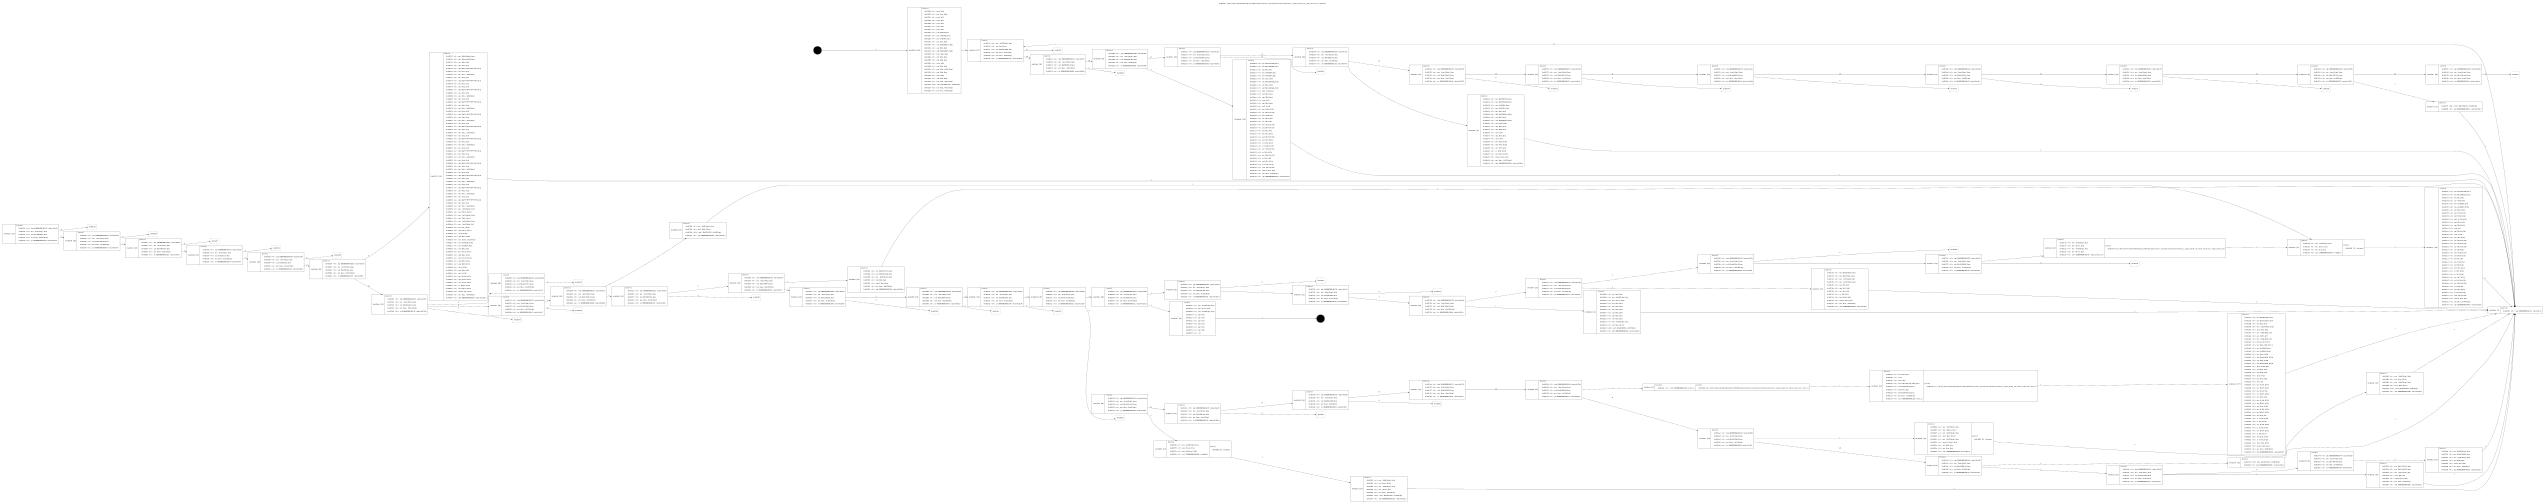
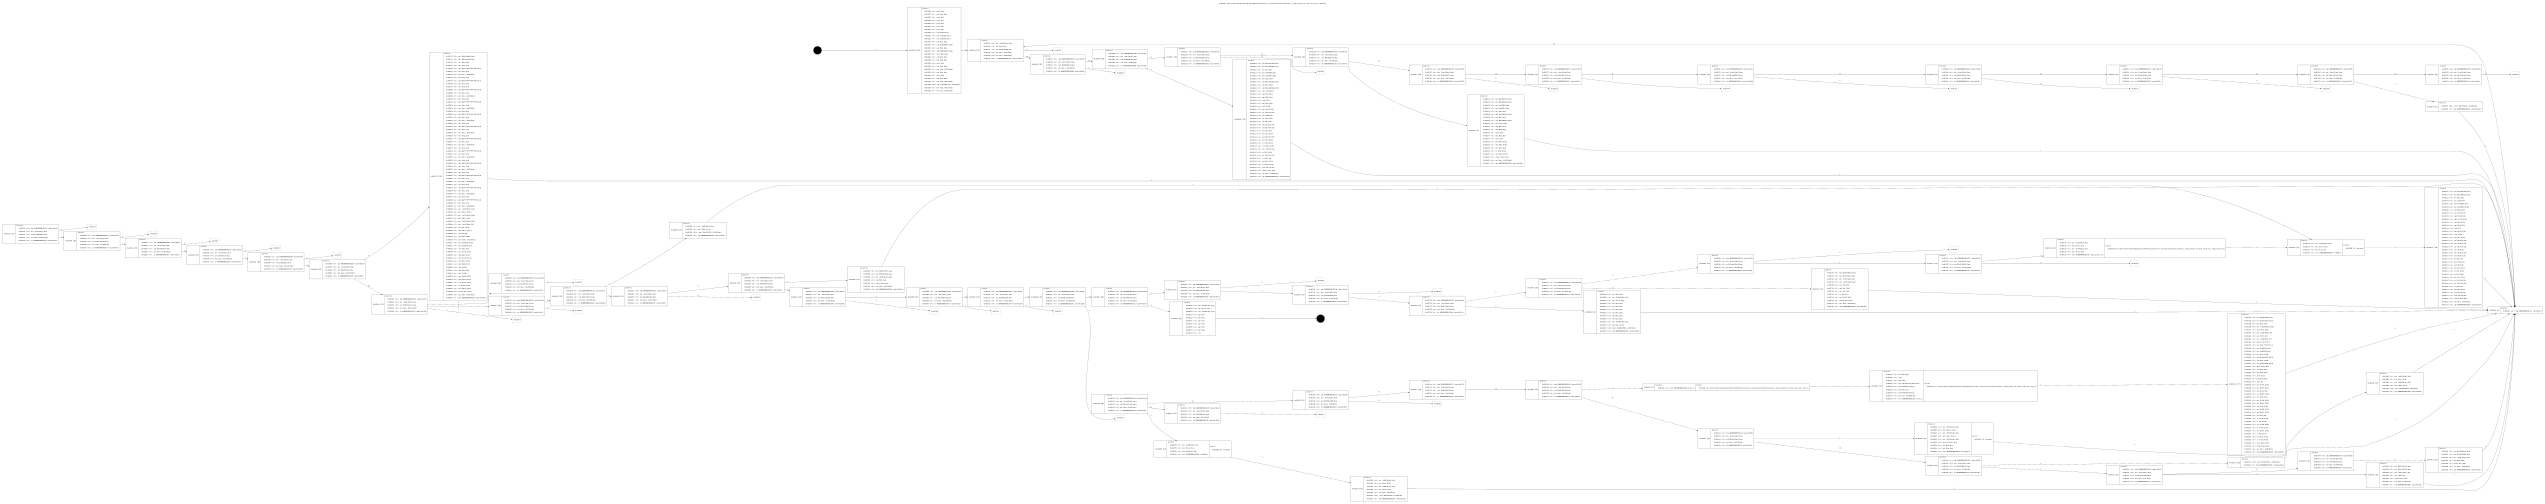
edge "0x401434 [28]" -> "0x401450 [28]": now "0x401418 [28]" -> "0x401450 [28]"
